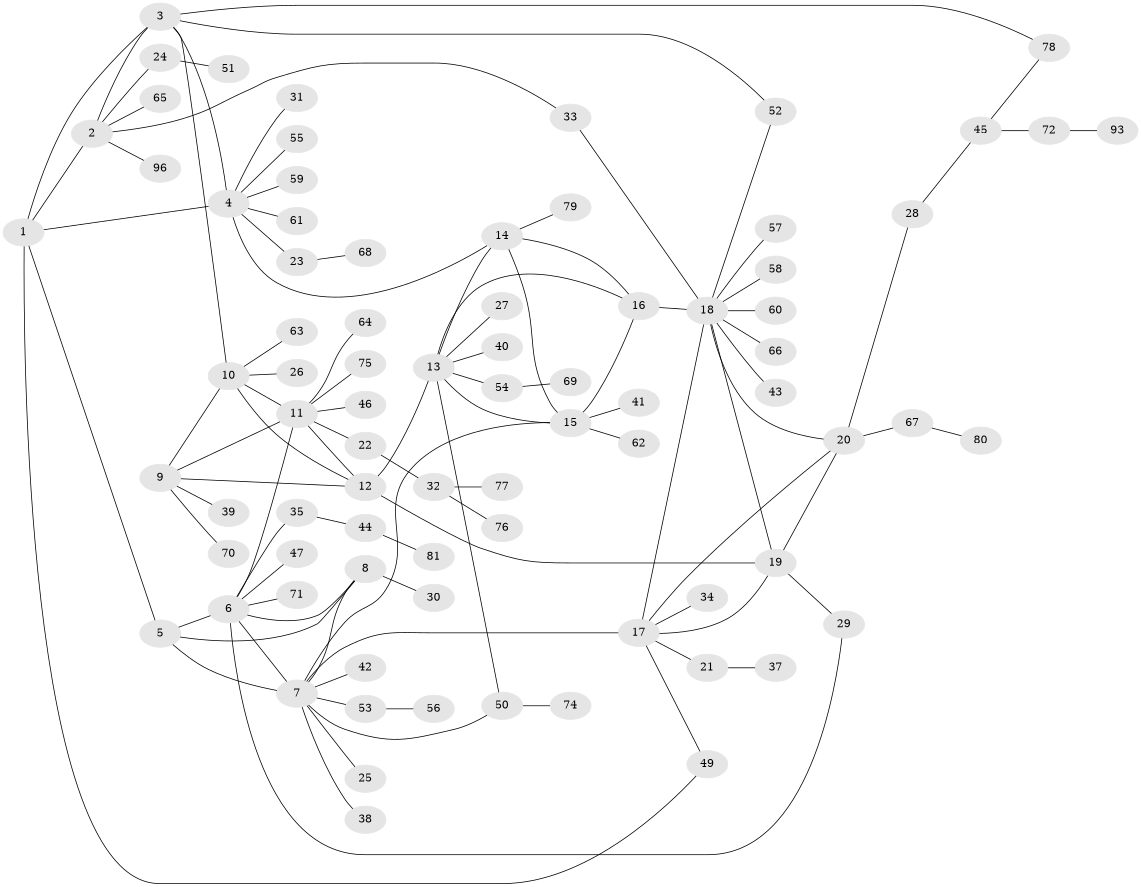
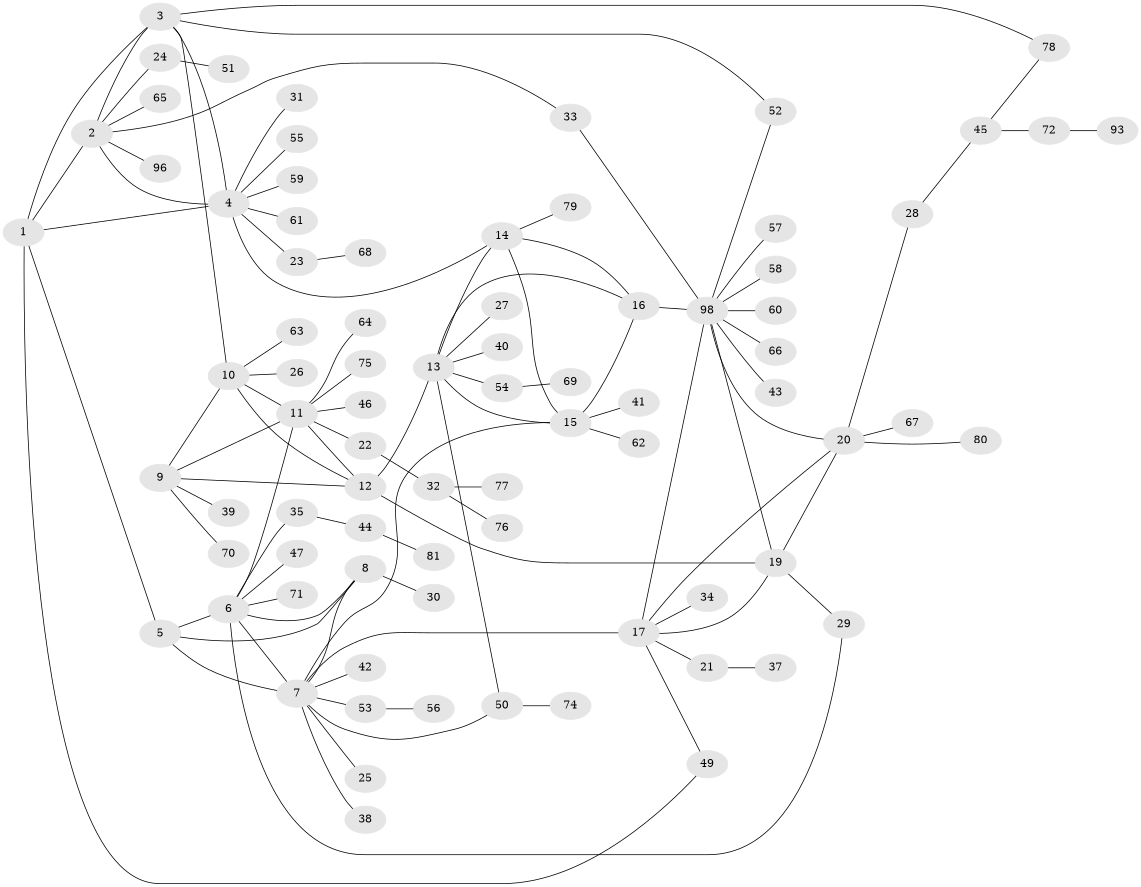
edge "2" -- "4": added
node "18": label "18" -> "98"
edge "67" -- "80": now "20" -- "80"
